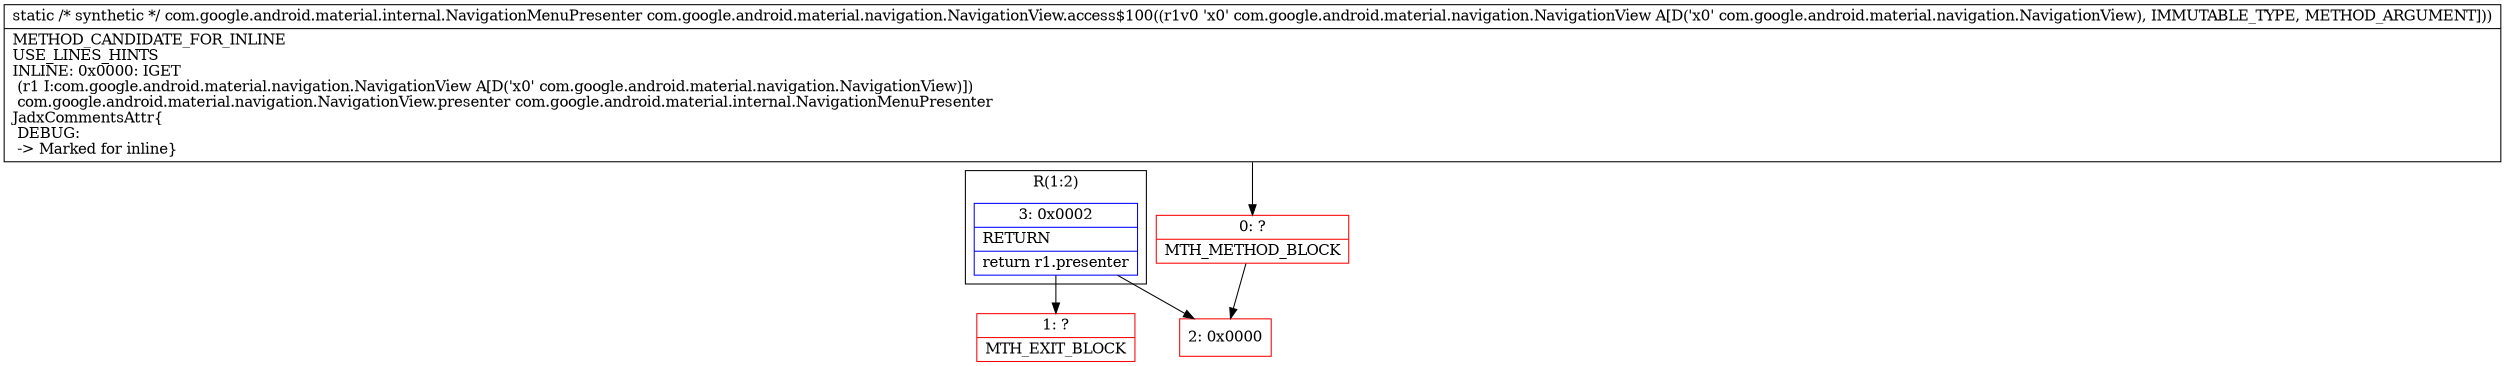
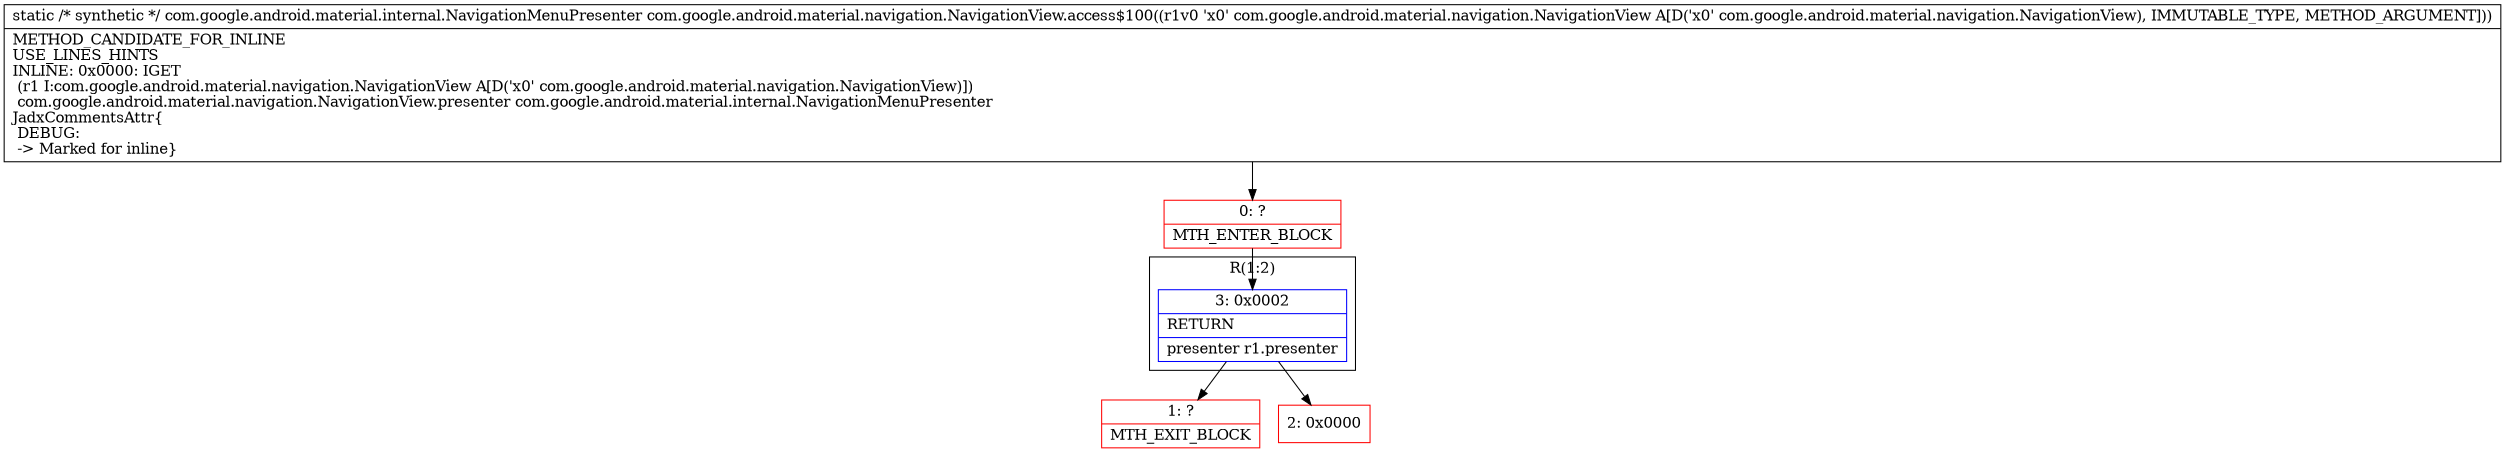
node "0: ?": text "MTH_METHOD_BLOCK" -> "MTH_ENTER_BLOCK"
node "3: 0x0002": text "return r1.presenter" -> "presenter r1.presenter"
edge "0: ?" -> "2: 0x0000": now "0: ?" -> "3: 0x0002"
